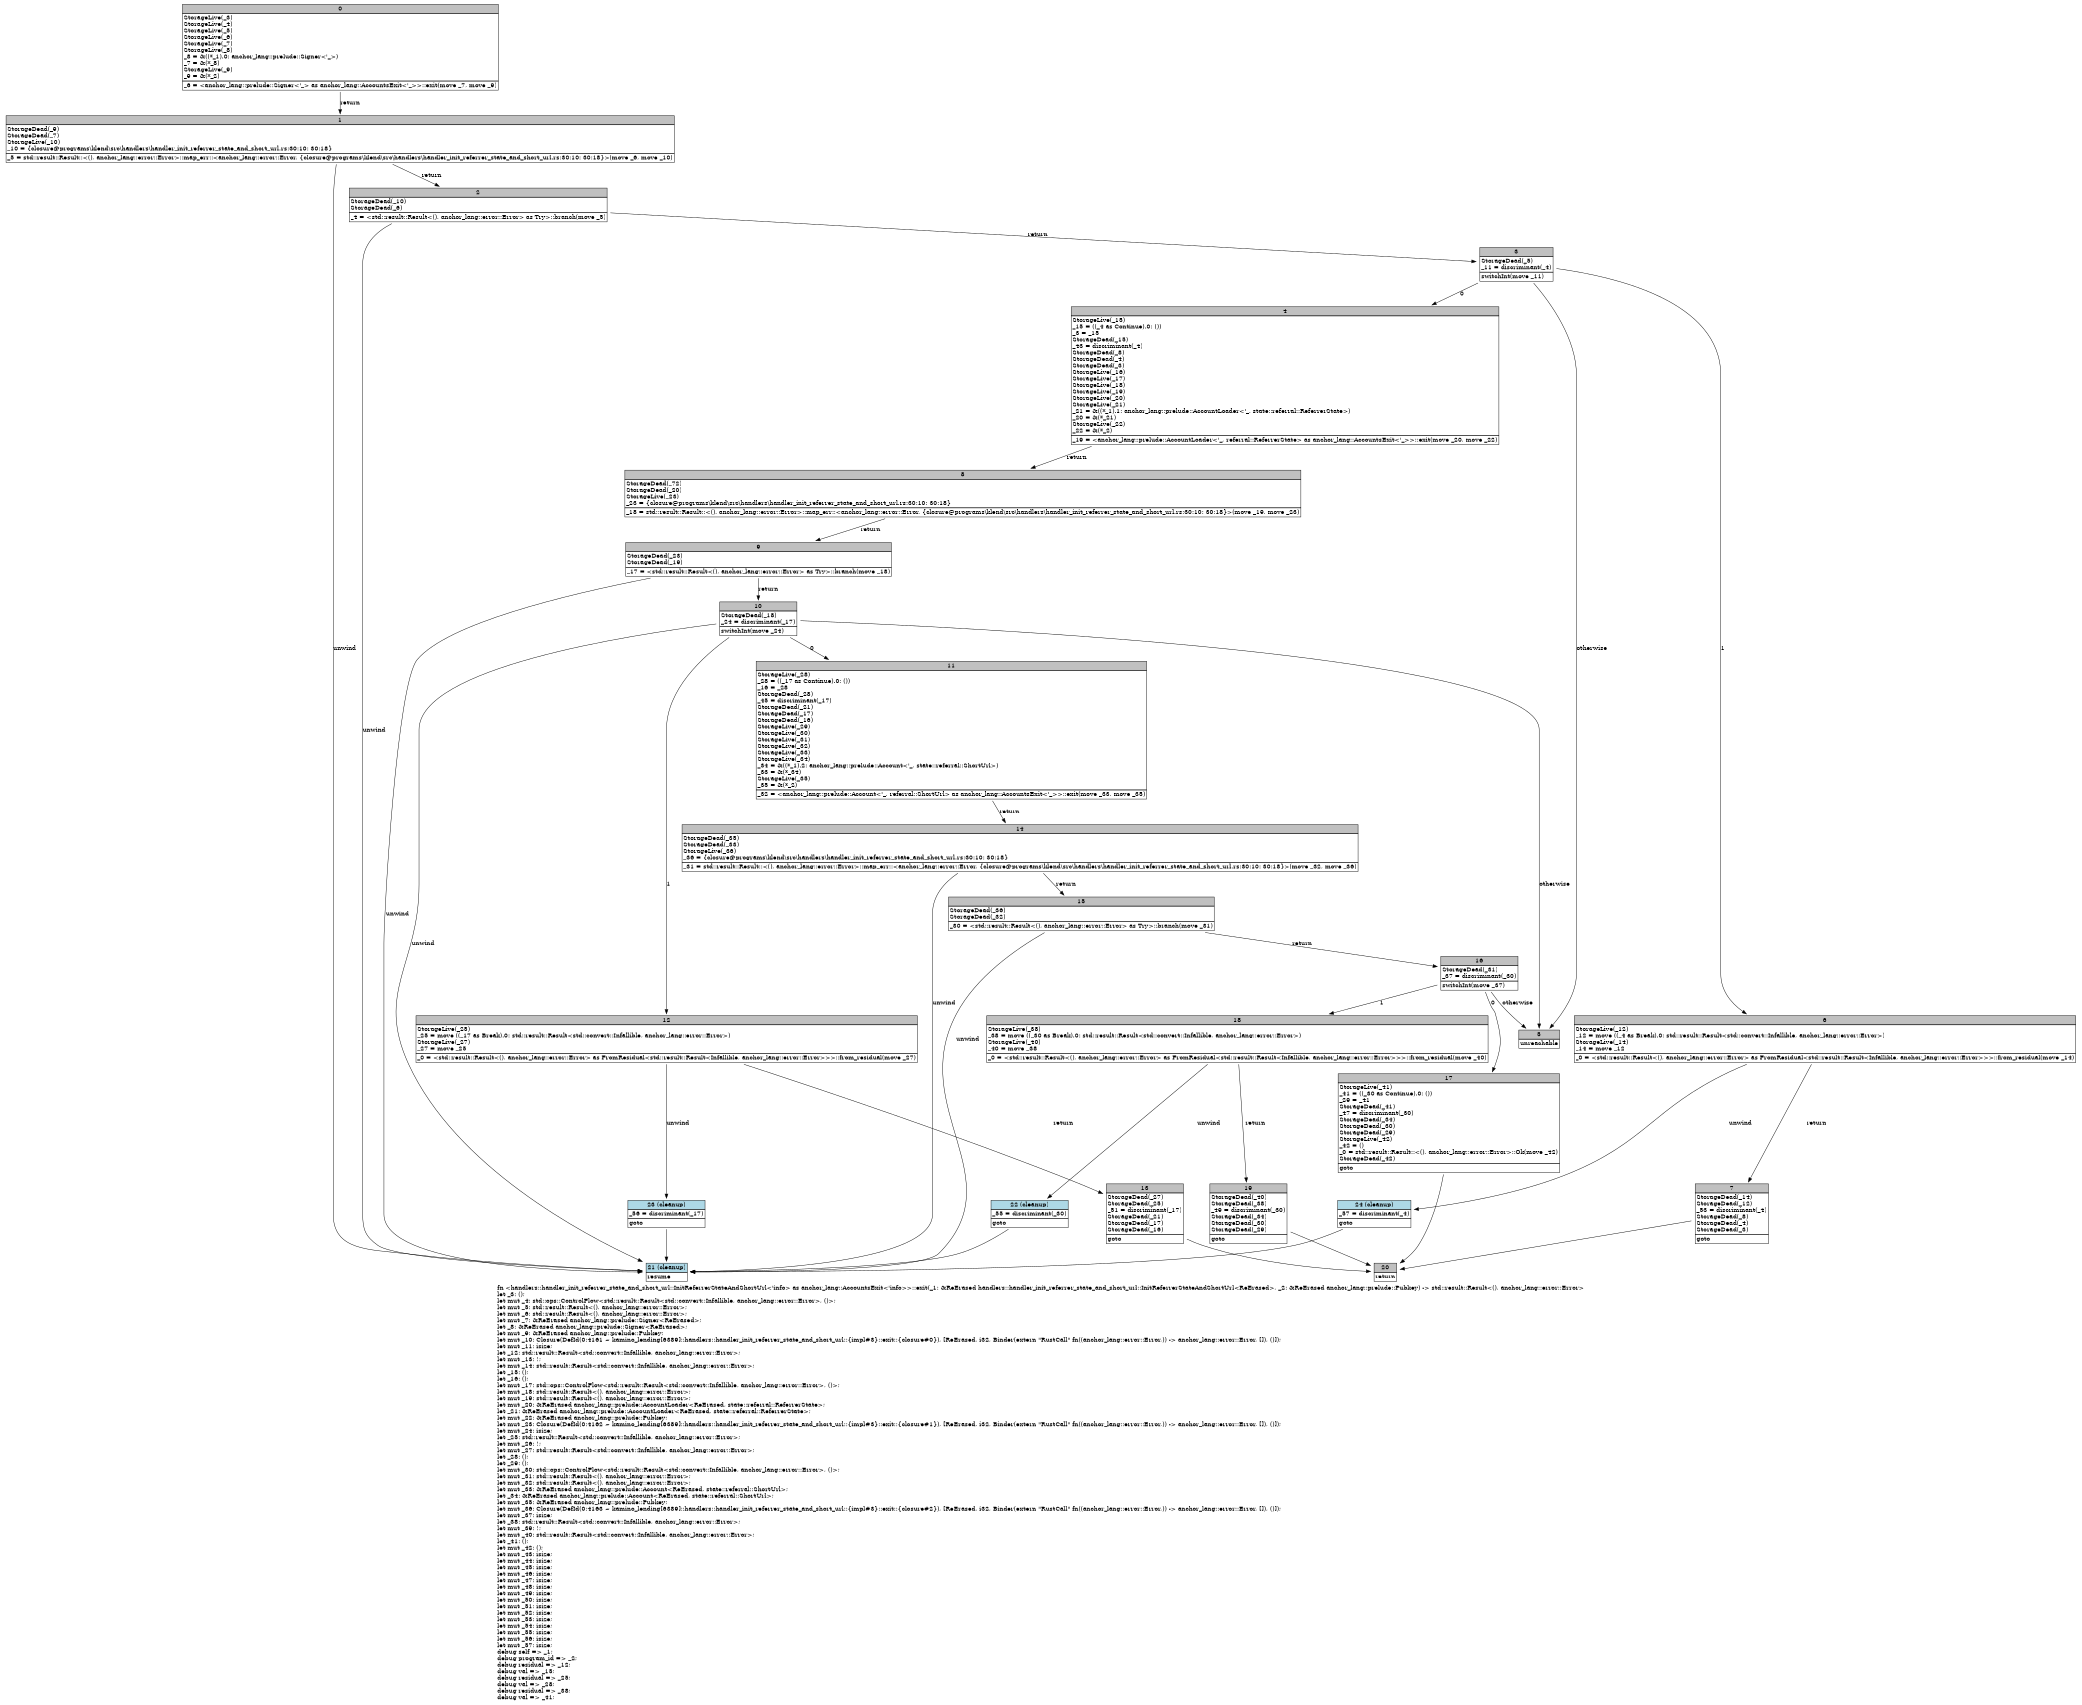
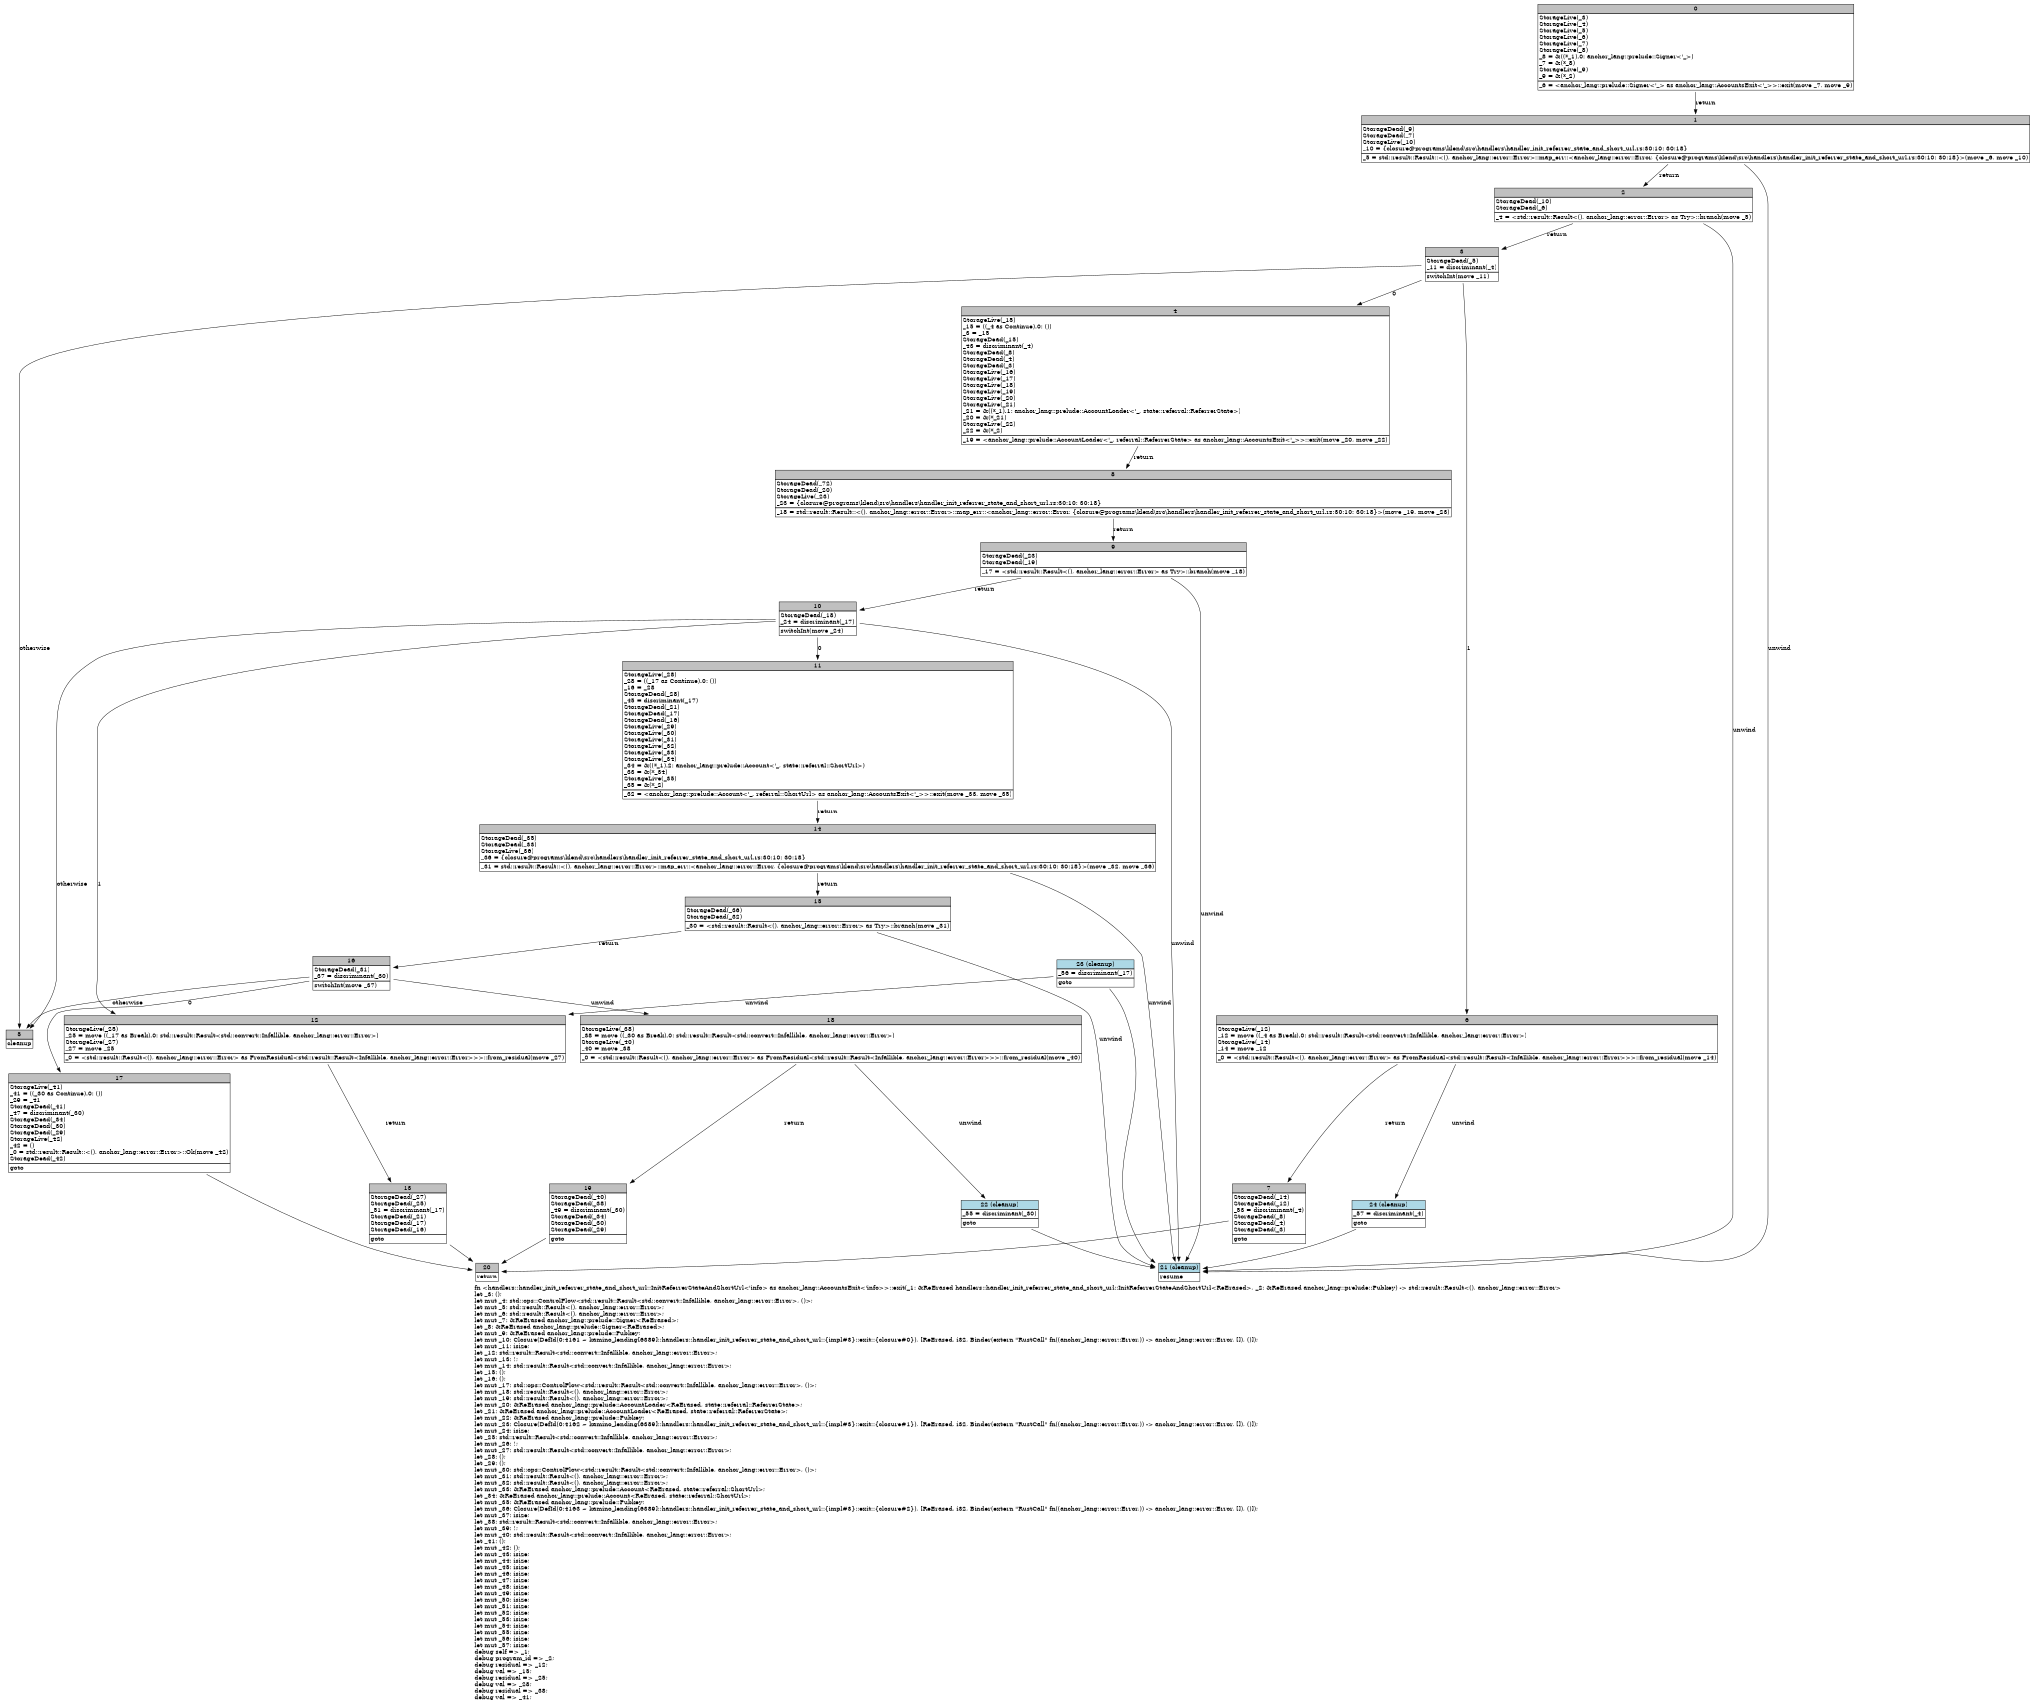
edge "16" -> "18": label "1" -> "unwind"
node "5": text "unreachable" -> "cleanup"
edge "12" -> "23 (cleanup)": reversed
